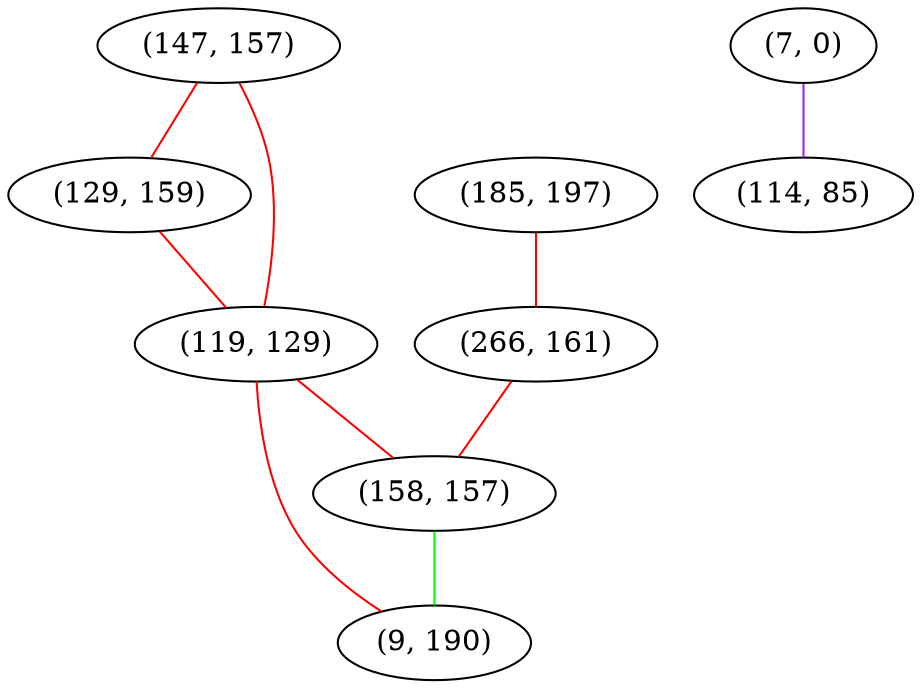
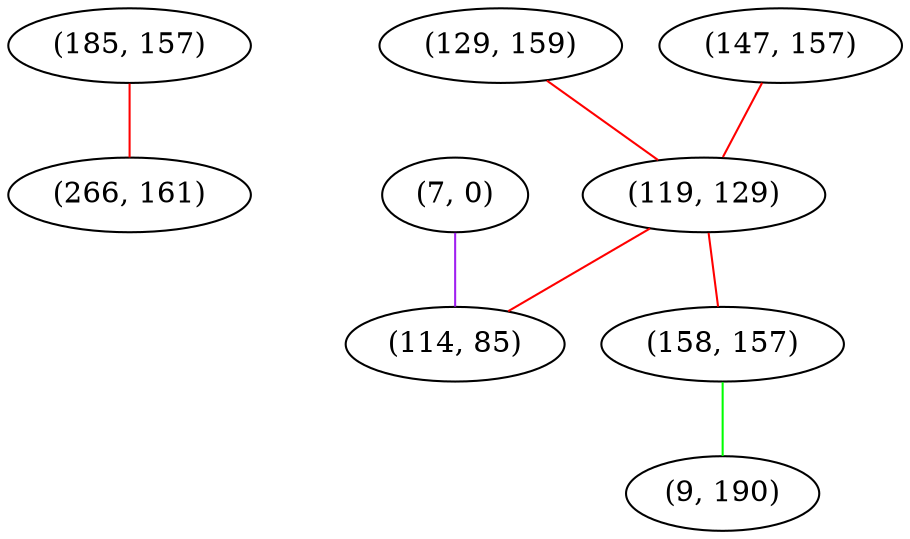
edge "(147, 157)" -- "(129, 159)": removed
node "(185, 197)": label "(185, 197)" -> "(185, 157)"
edge "(266, 161)" -- "(158, 157)": removed
edge "(119, 129)" -- "(9, 190)": now "(119, 129)" -- "(114, 85)"
